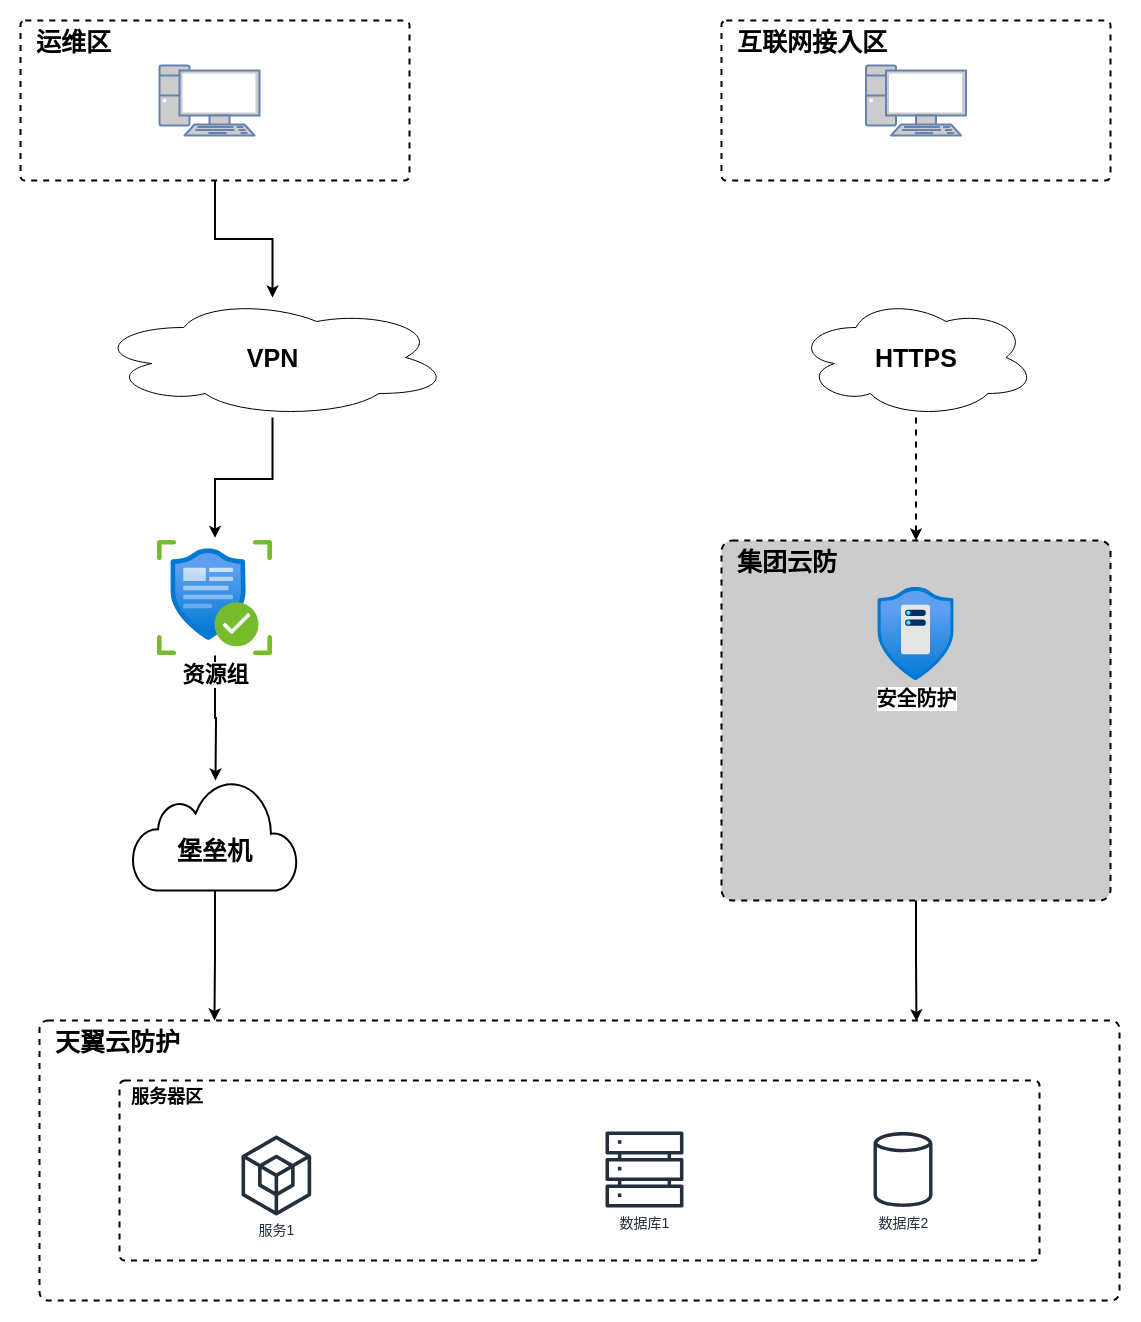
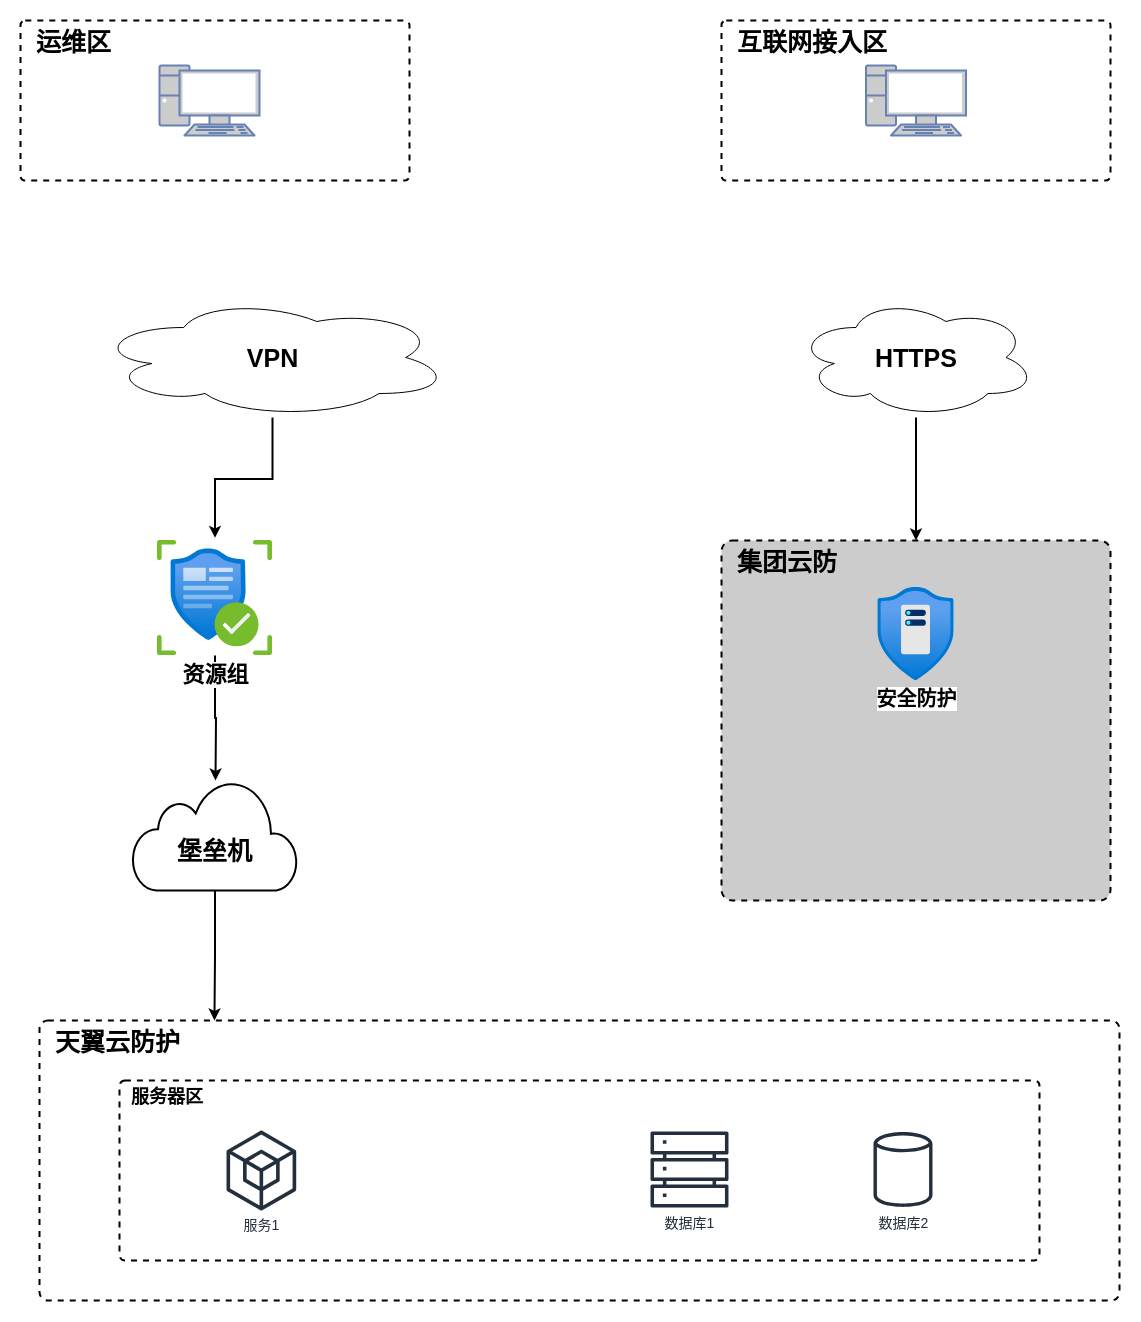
edge "运维区" -> "VPN": removed
edge "HTTPS" -> "集团云防": style dashed -> solid
edge "集团云防" -> "天翼云防护": removed
node "数据库1": moved (644, 1170) -> (689, 1170)
node "服务1": moved (276, 1176) -> (261, 1171)
